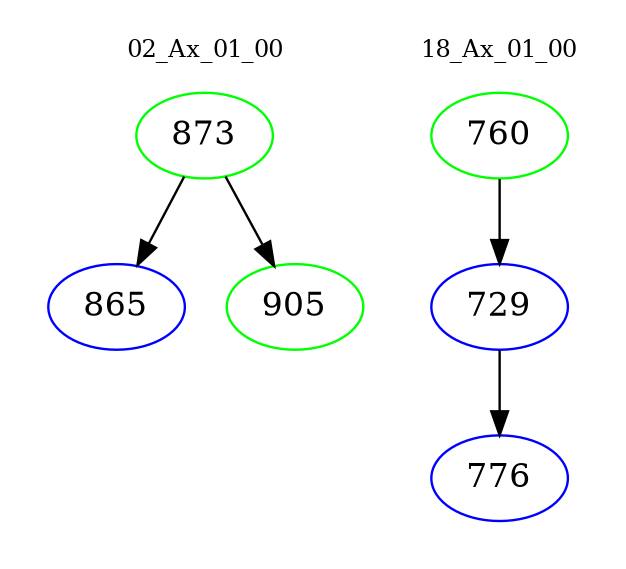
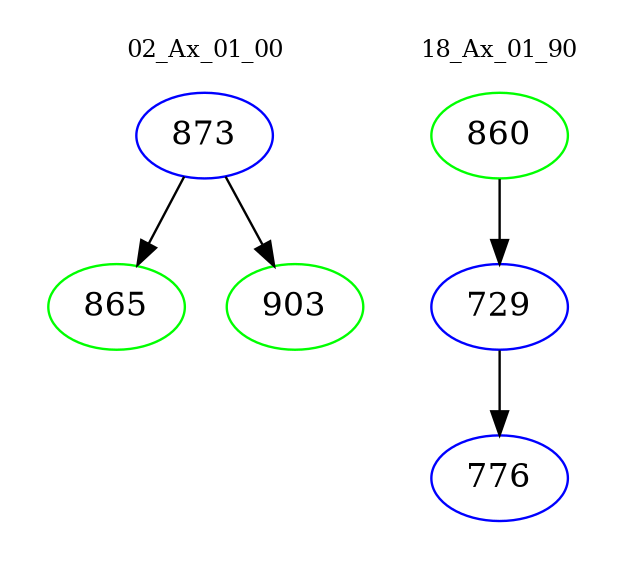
cluster "18_Ax_01_00": label "18_Ax_01_00" -> "18_Ax_01_90"
node "873": color green -> blue
node "760": label "760" -> "860"
node "865": color blue -> green
node "905": label "905" -> "903"
